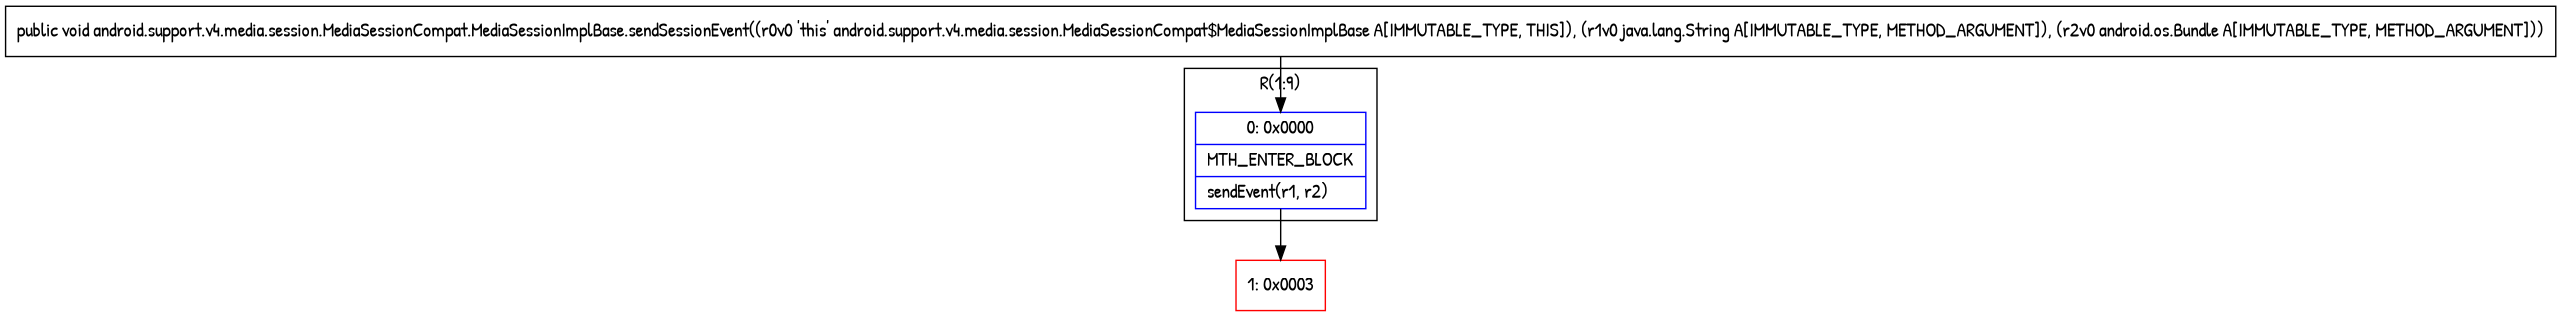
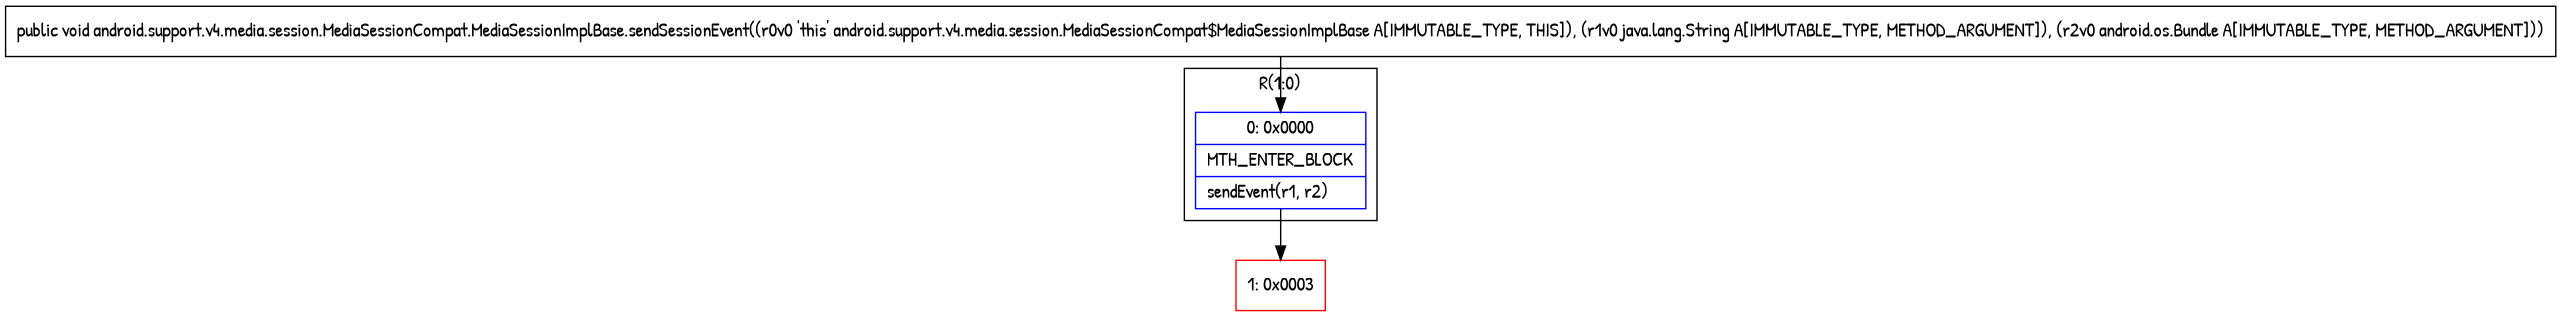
cluster "R(1:9)": label "R(1:9)" -> "R(1:0)"
